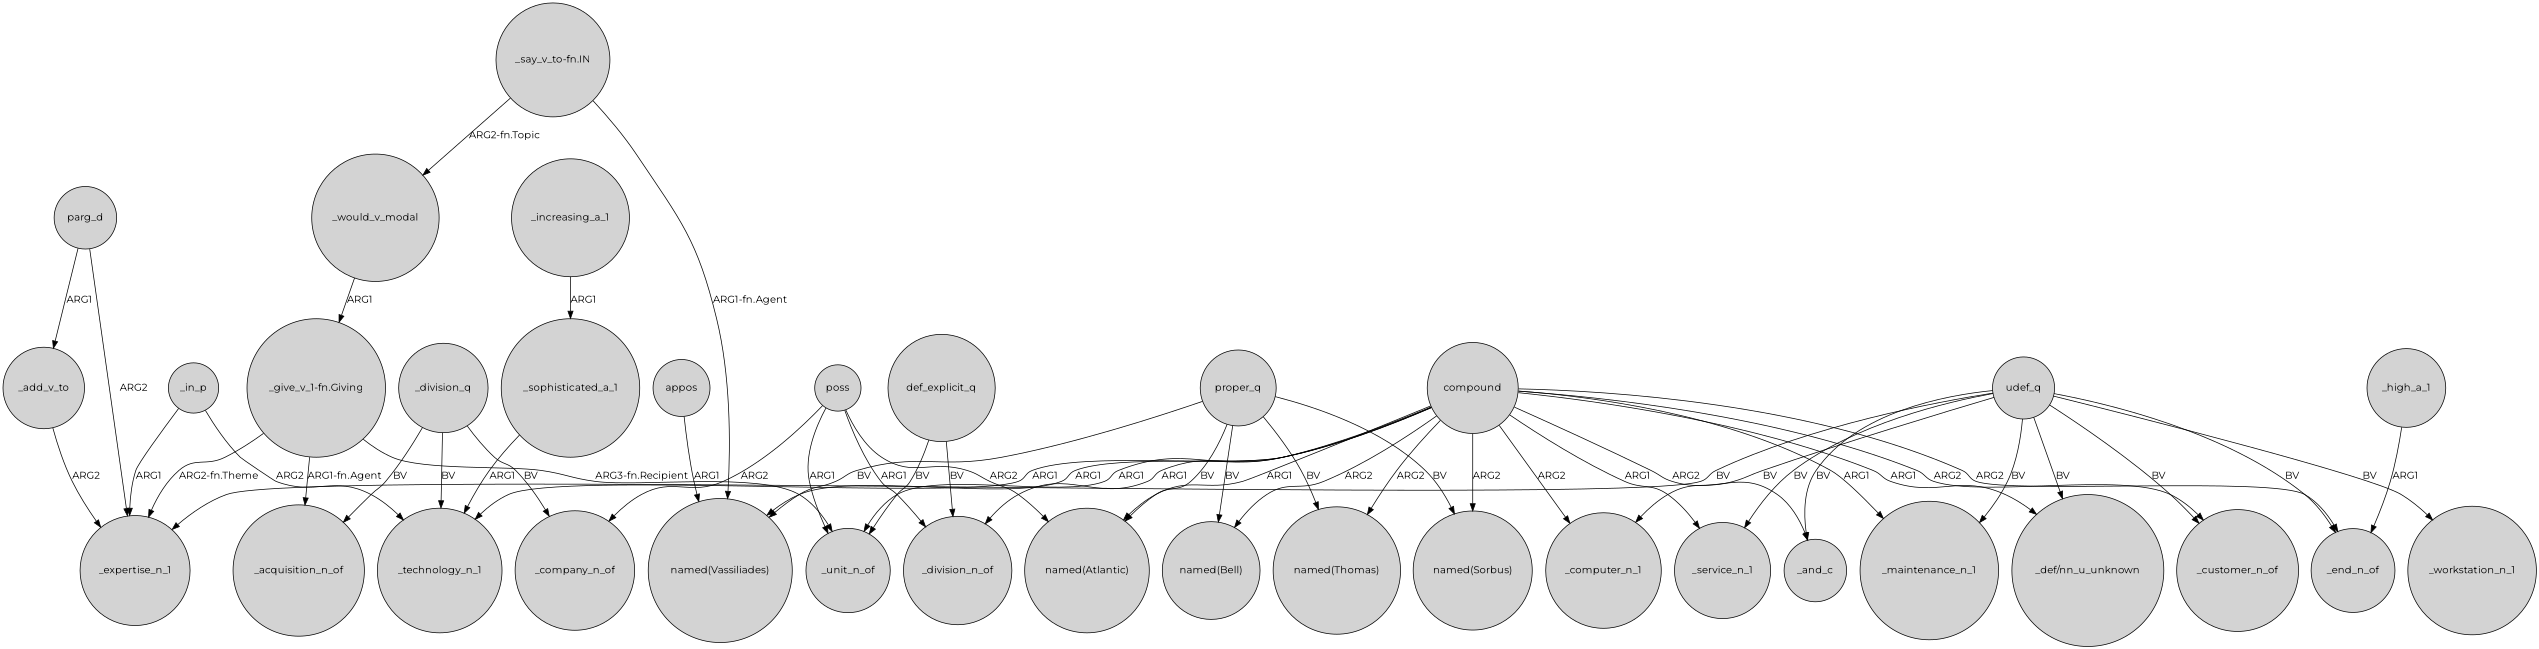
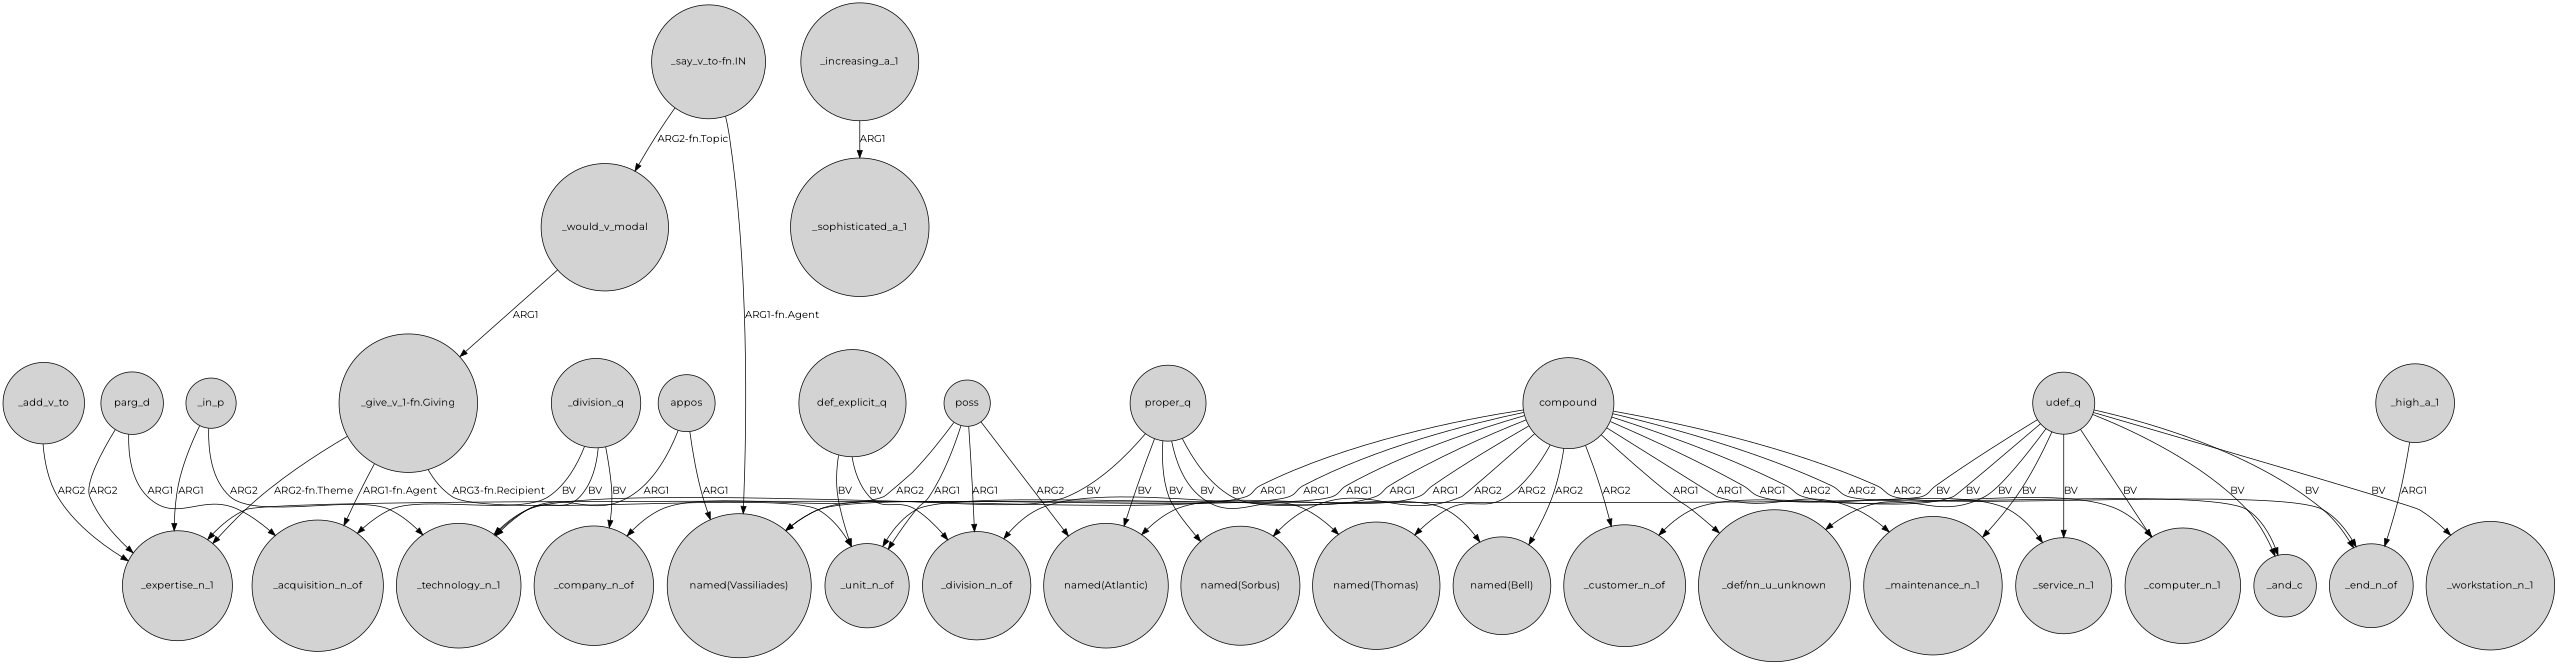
edge "parg_d" -> "_add_v_to": now "parg_d" -> "_acquisition_n_of"
edge "_sophisticated_a_1" -> "_technology_n_1": now "appos" -> "_technology_n_1"
